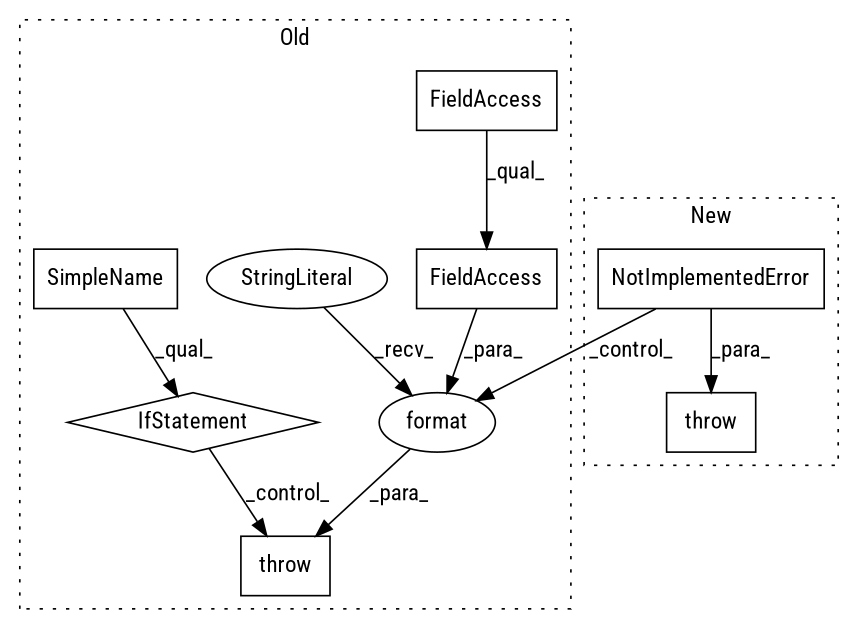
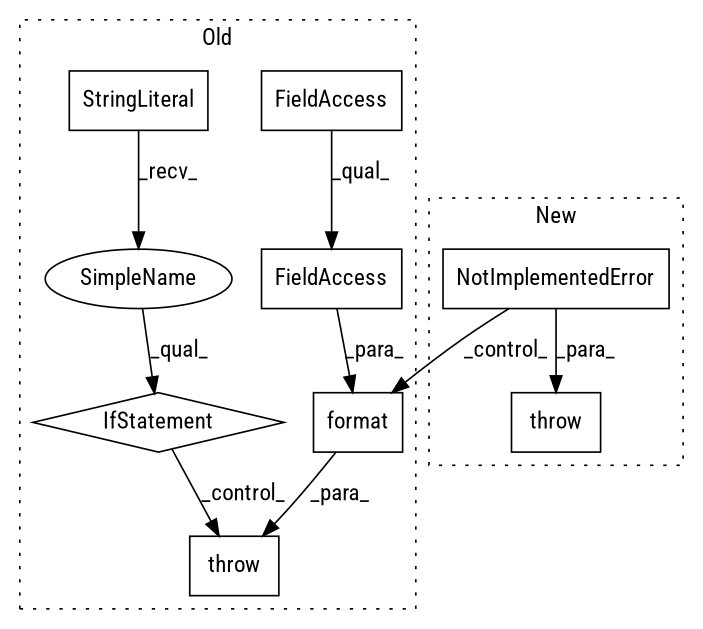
node "SimpleName": shape box -> ellipse
node "StringLiteral": shape ellipse -> box
edge "StringLiteral" -> "format": now "StringLiteral" -> "SimpleName"
node "format": shape ellipse -> box
